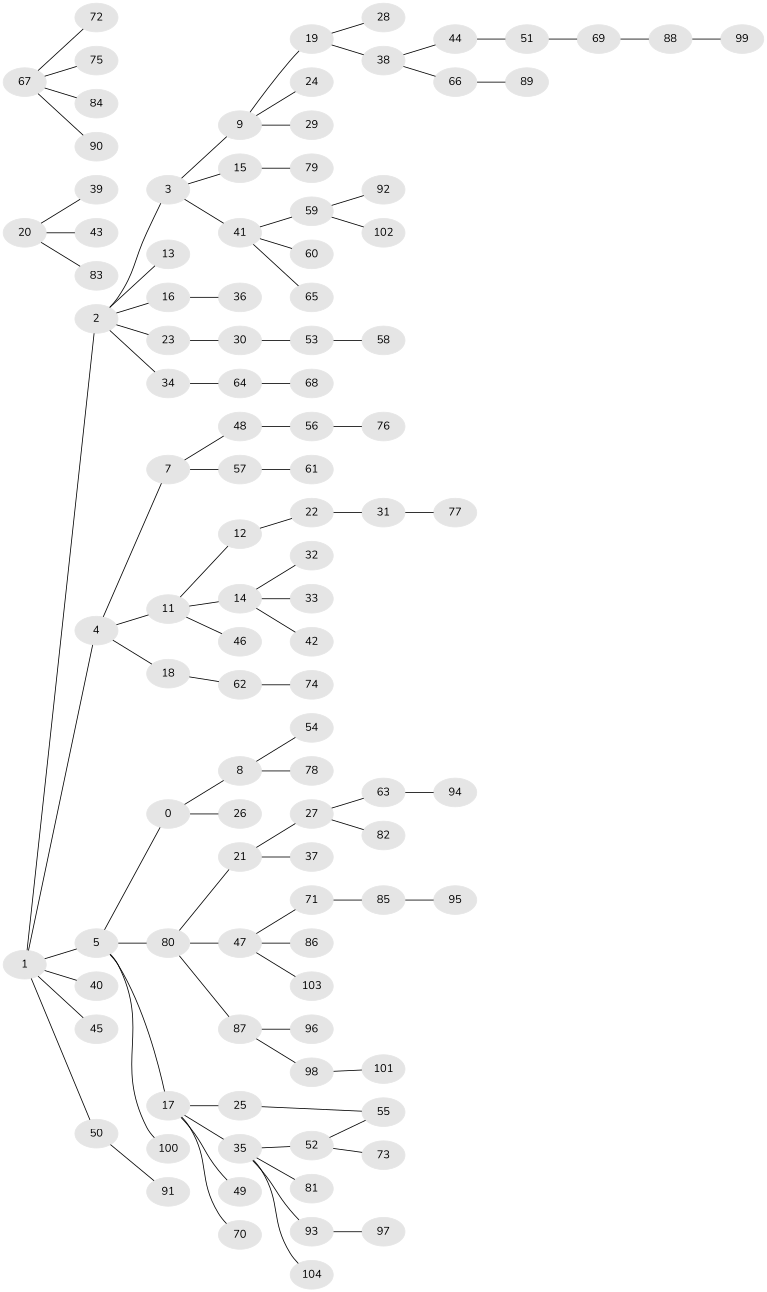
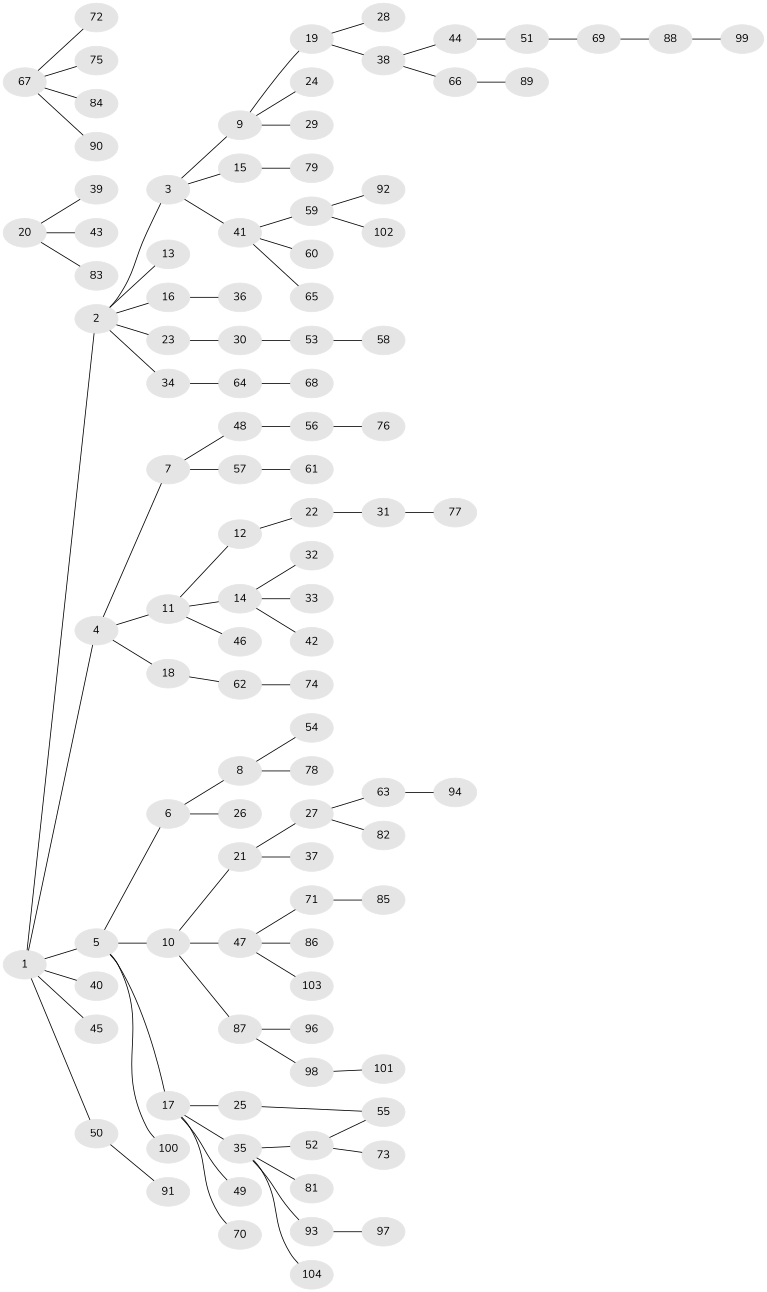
node "0": label "0" -> "6"
node "95": removed
node "80": label "80" -> "10"
